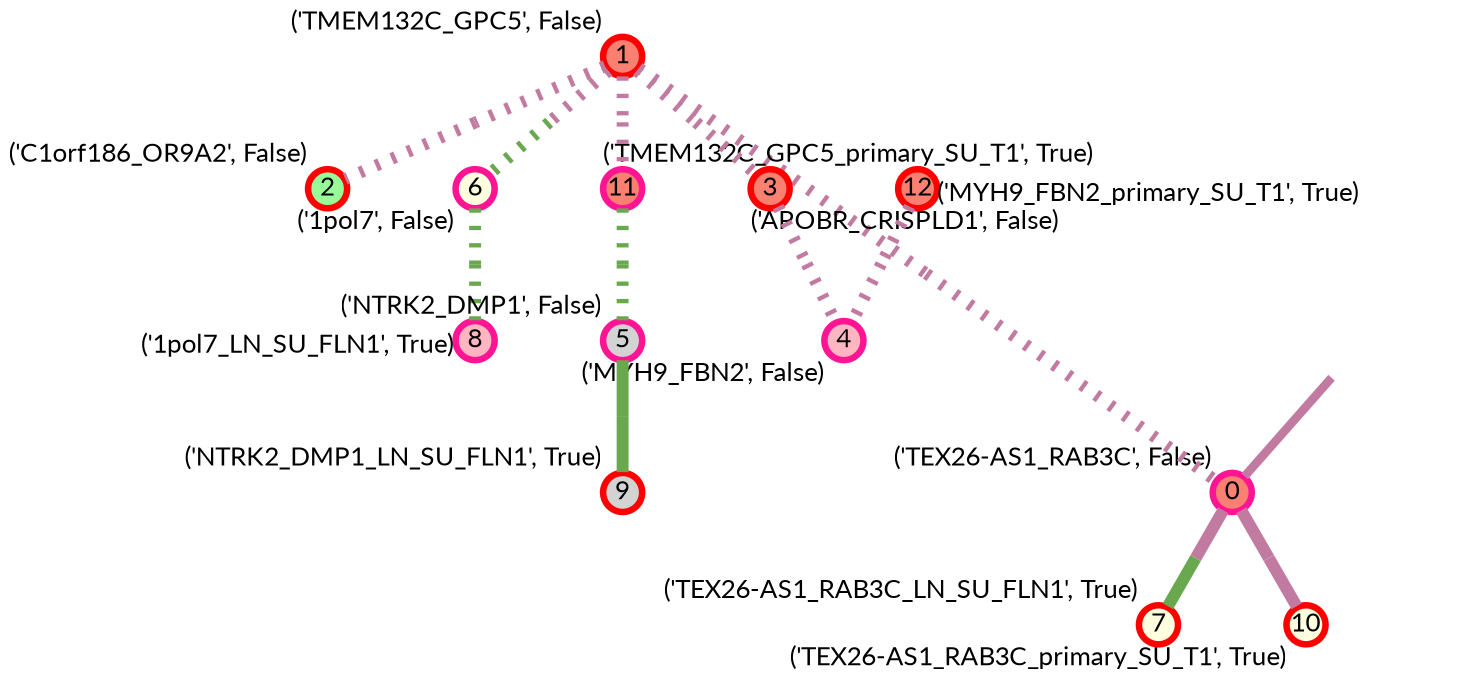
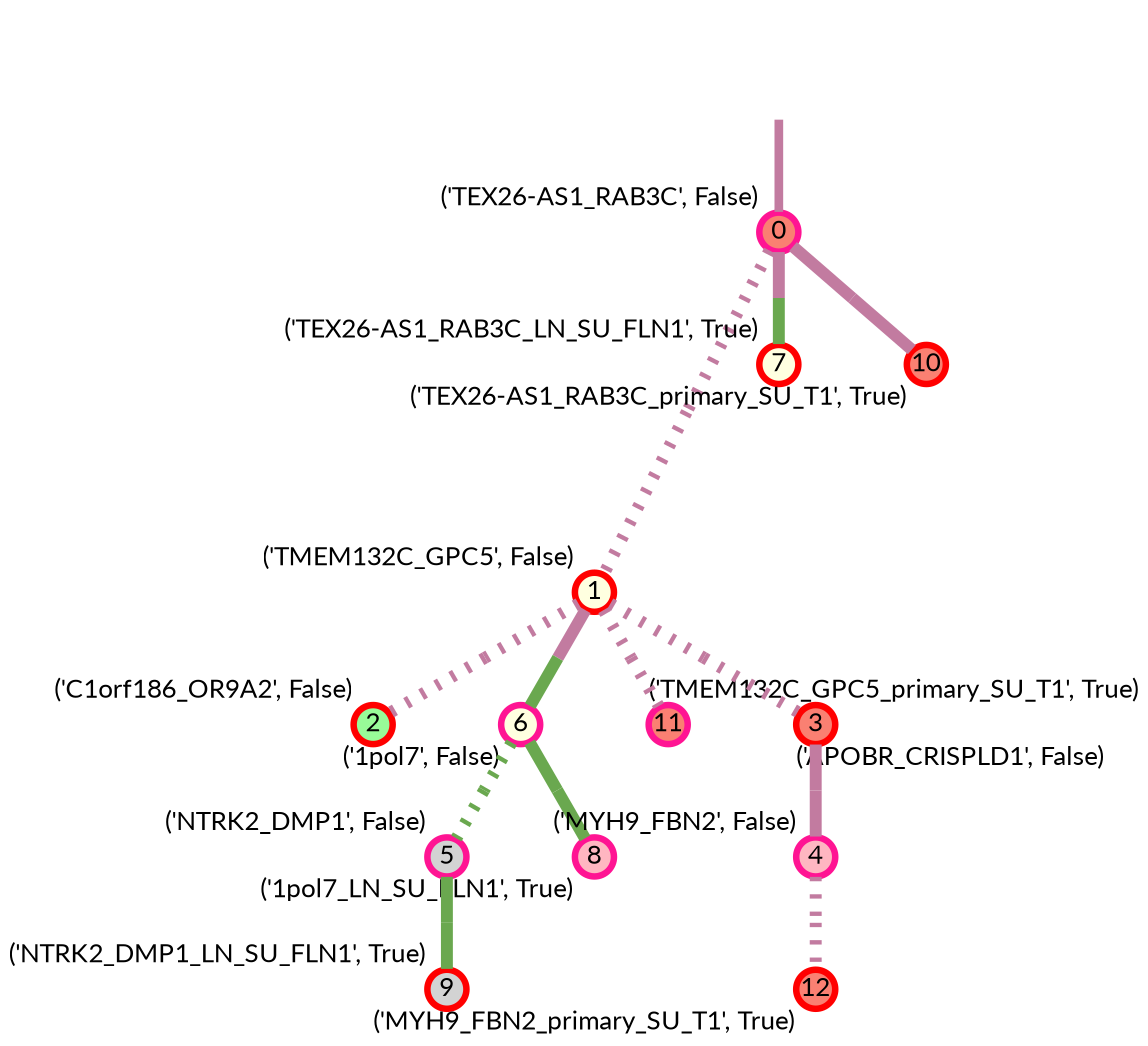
node "1 ('TMEM132C_GPC5', False)": fillcolor salmon -> lightyellow
edge "1 ('TMEM132C_GPC5', False)" -> "6 ('1pol7', False)": style dotted -> bold
edge "6 ('1pol7', False)" -> "8 ('1pol7_LN_SU_FLN1', True)": style dotted -> bold
edge "11 ('TMEM132C_GPC5_primary_SU_T1', True)" -> "5 ('NTRK2_DMP1', False)": now "6 ('1pol7', False)" -> "5 ('NTRK2_DMP1', False)"
edge "3 ('APOBR_CRISPLD1', False)" -> "4 ('MYH9_FBN2', False)": style dotted -> bold
edge "12 ('MYH9_FBN2_primary_SU_T1', True)" -> "4 ('MYH9_FBN2', False)": reversed
edge "1 ('TMEM132C_GPC5', False)" -> "0 ('TEX26-AS1_RAB3C', False)": reversed
node "10 ('TEX26-AS1_RAB3C_primary_SU_T1', True)": fillcolor lightyellow -> salmon
